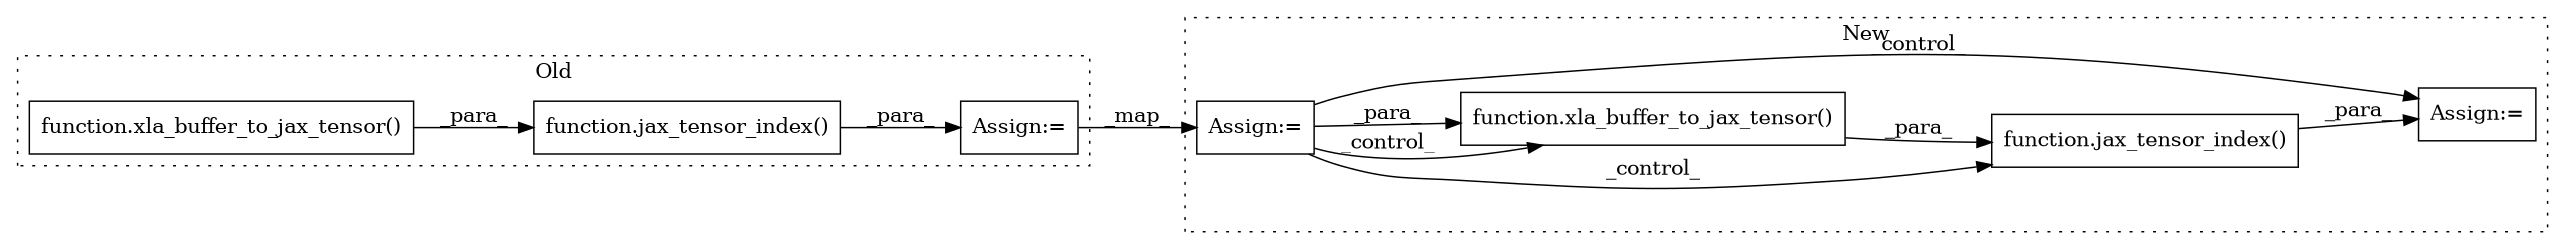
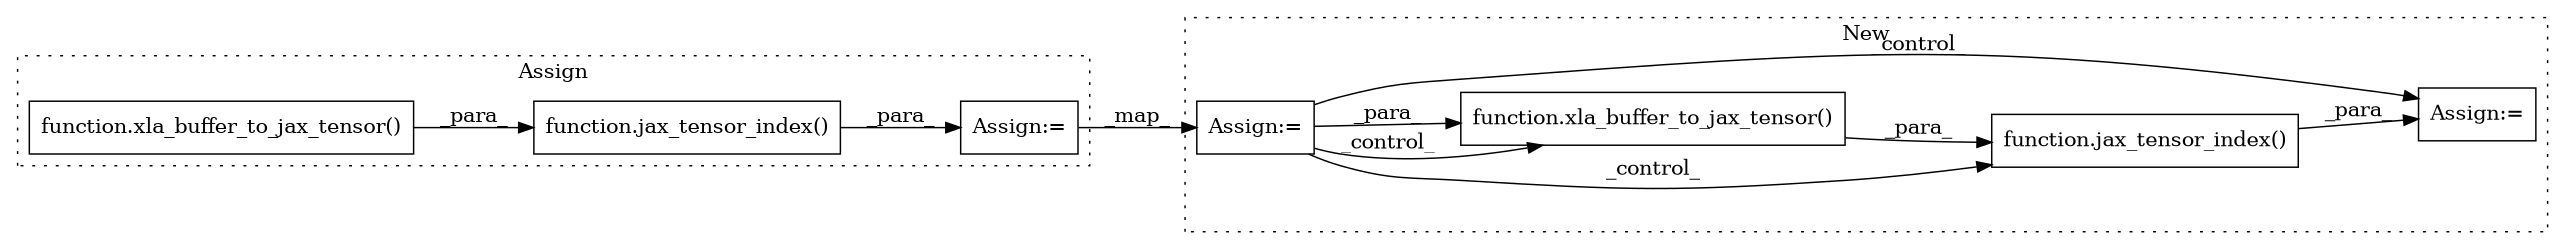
cluster "Old": label "Old" -> "Assign"
